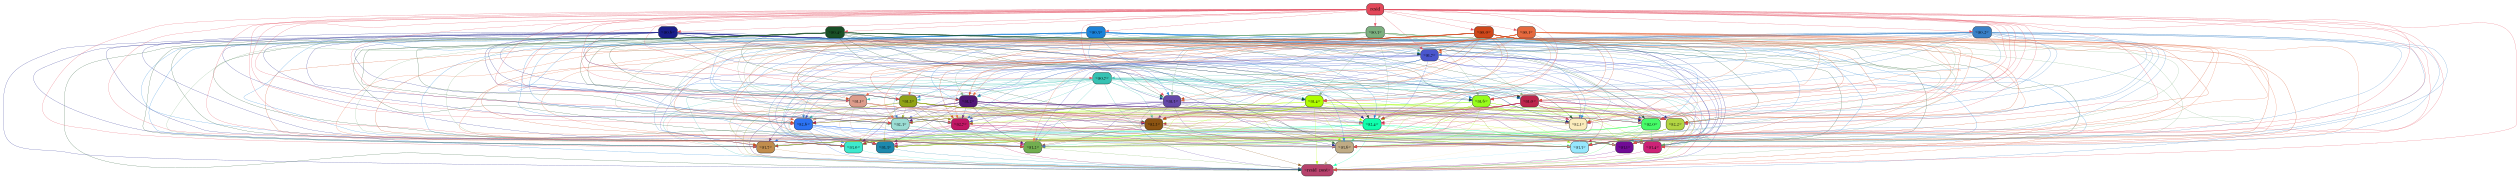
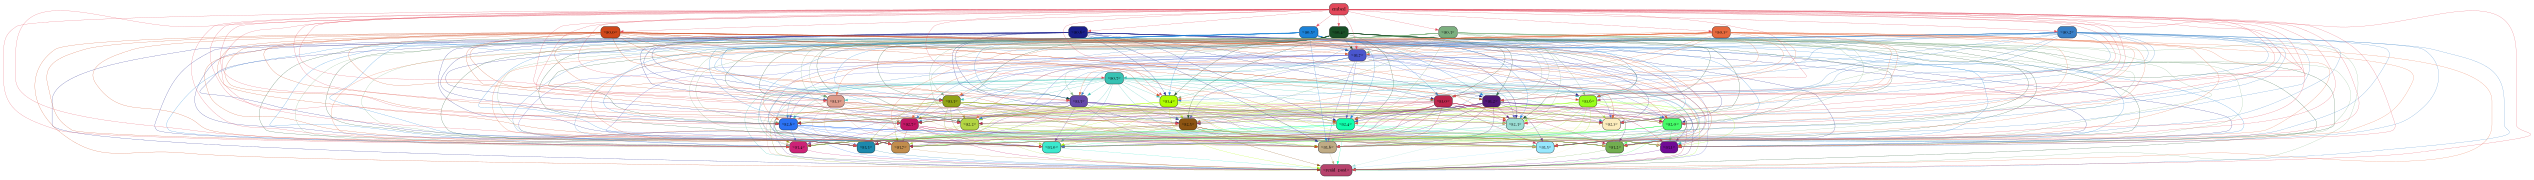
node "resid": label "resid" -> "embed"
edge "<a0.5>" -> "<resid_post>": removed
